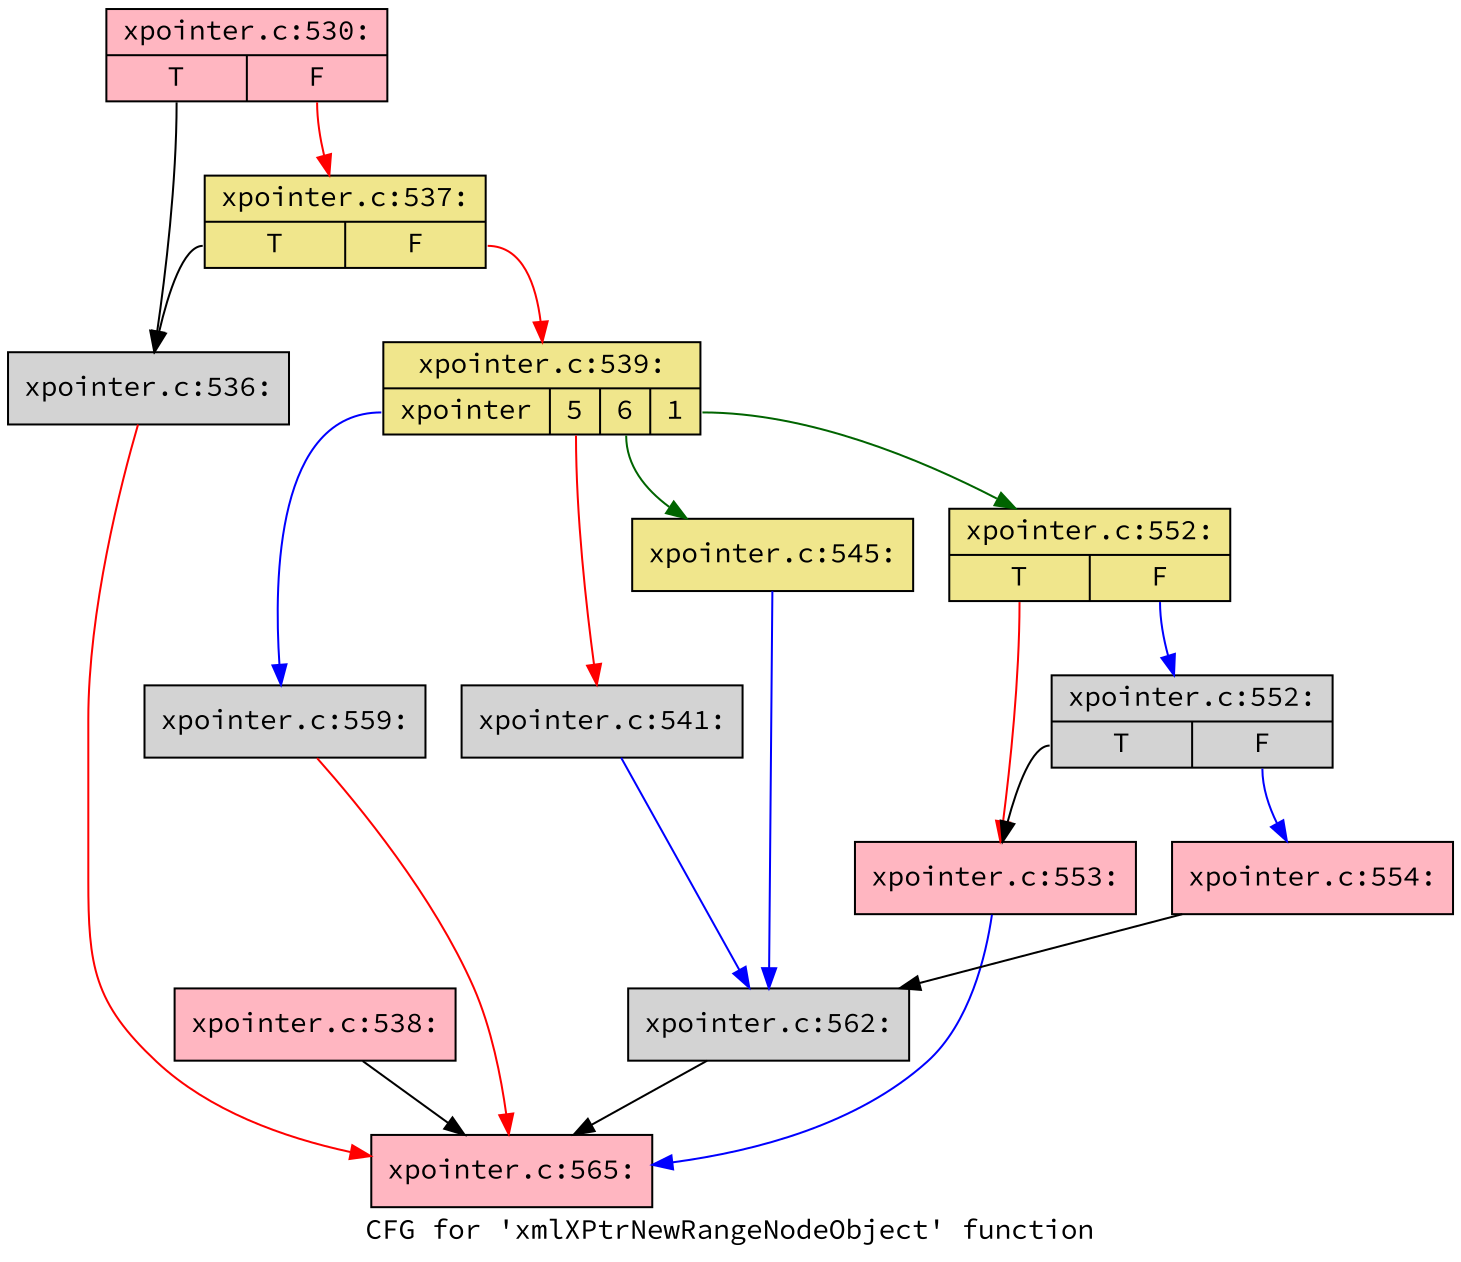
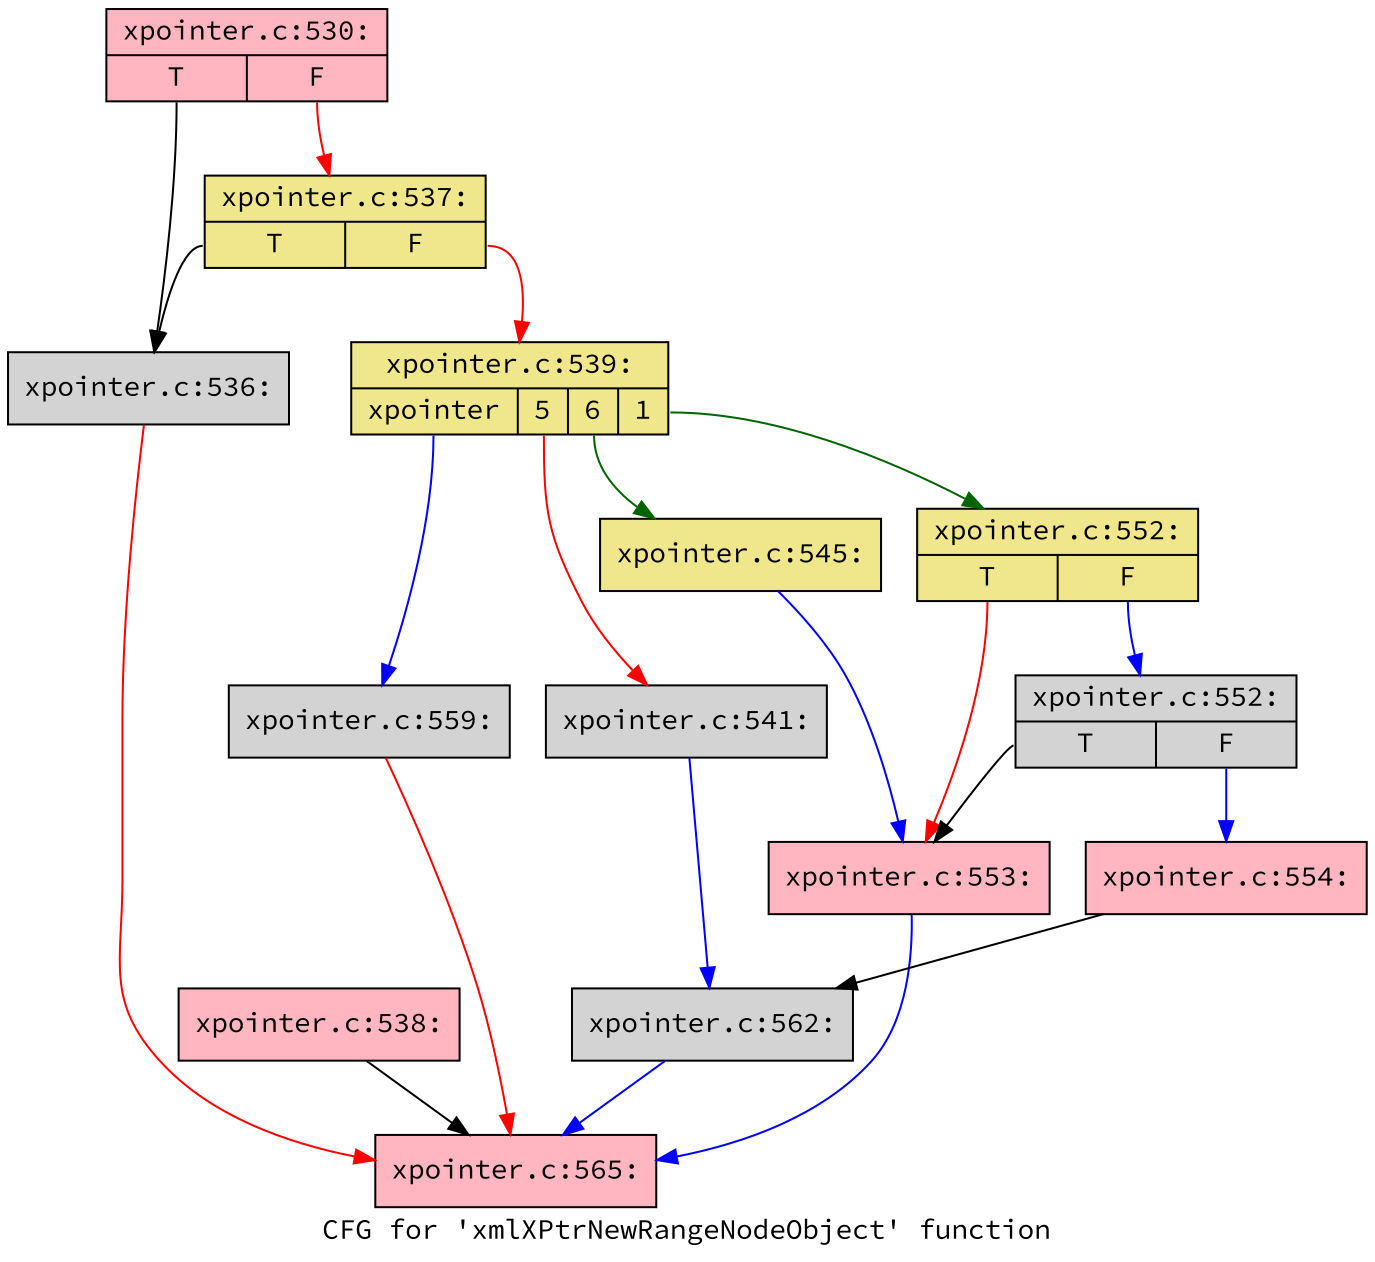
edge "xpointer.c:545:" -> "xpointer.c:562:": now "xpointer.c:545:" -> "xpointer.c:553:"
edge "xpointer.c:562:" -> "xpointer.c:565:": color black -> blue
